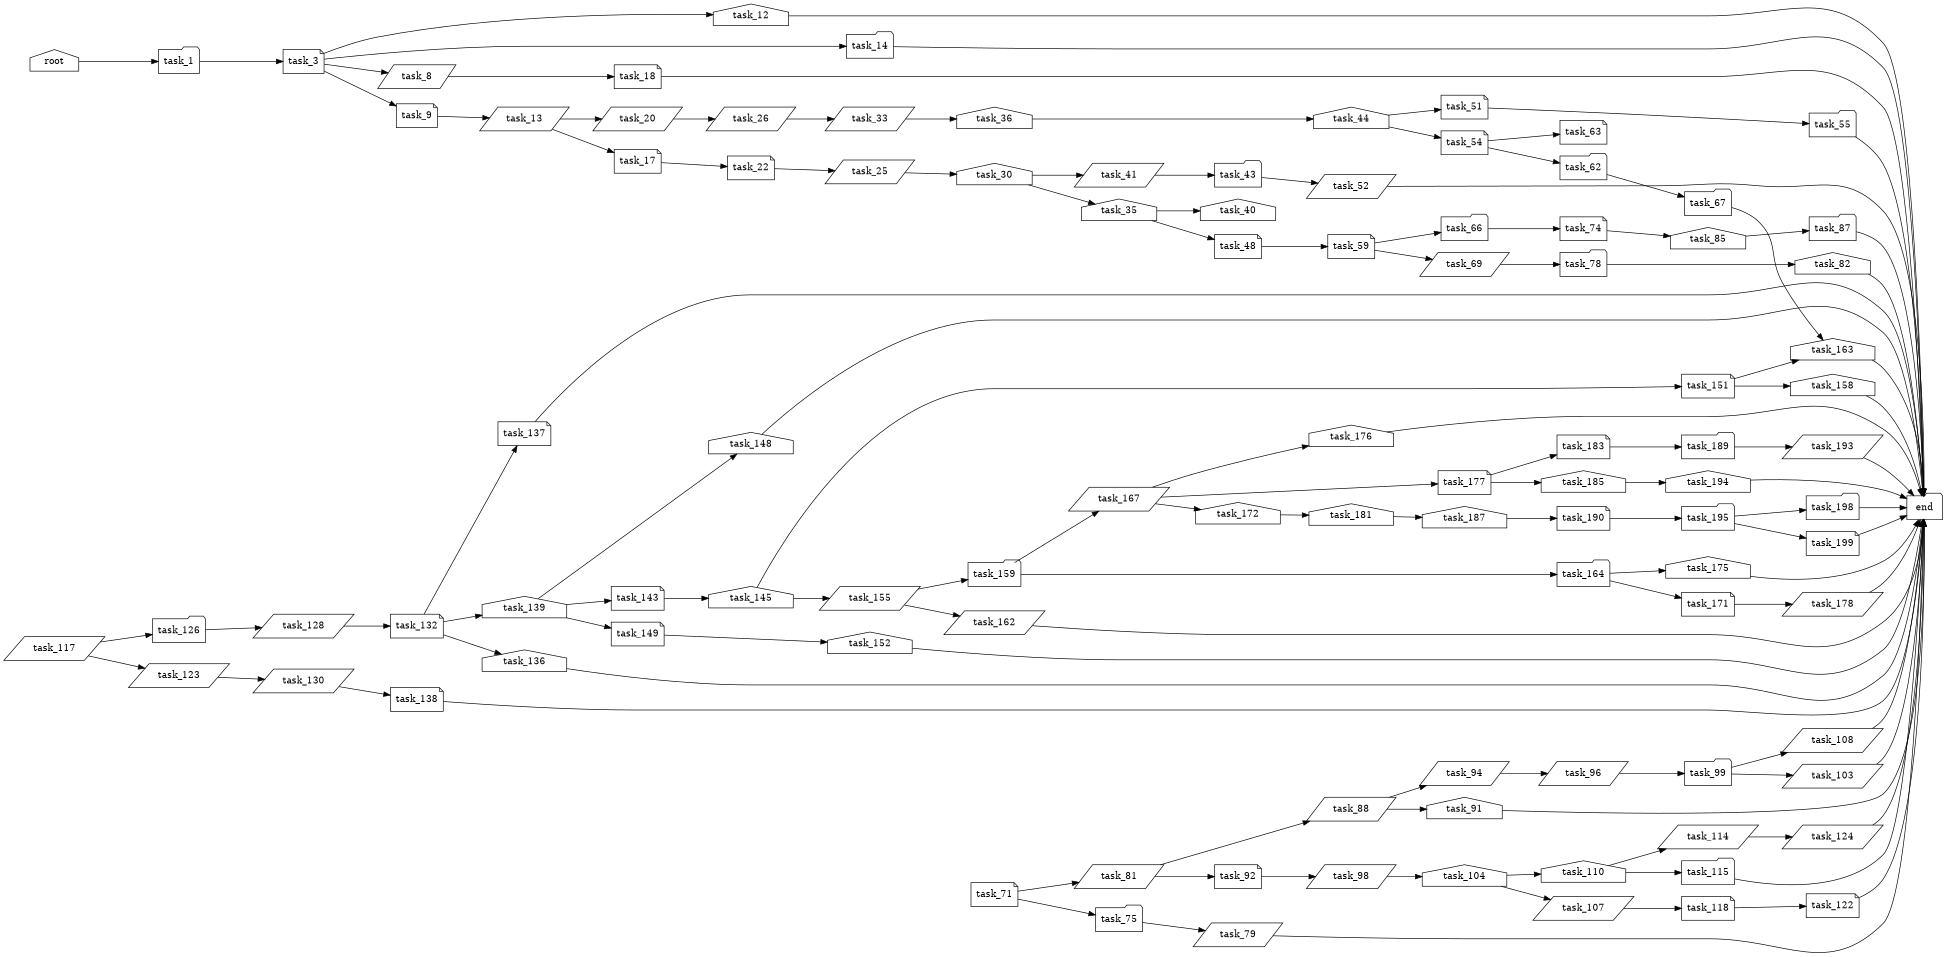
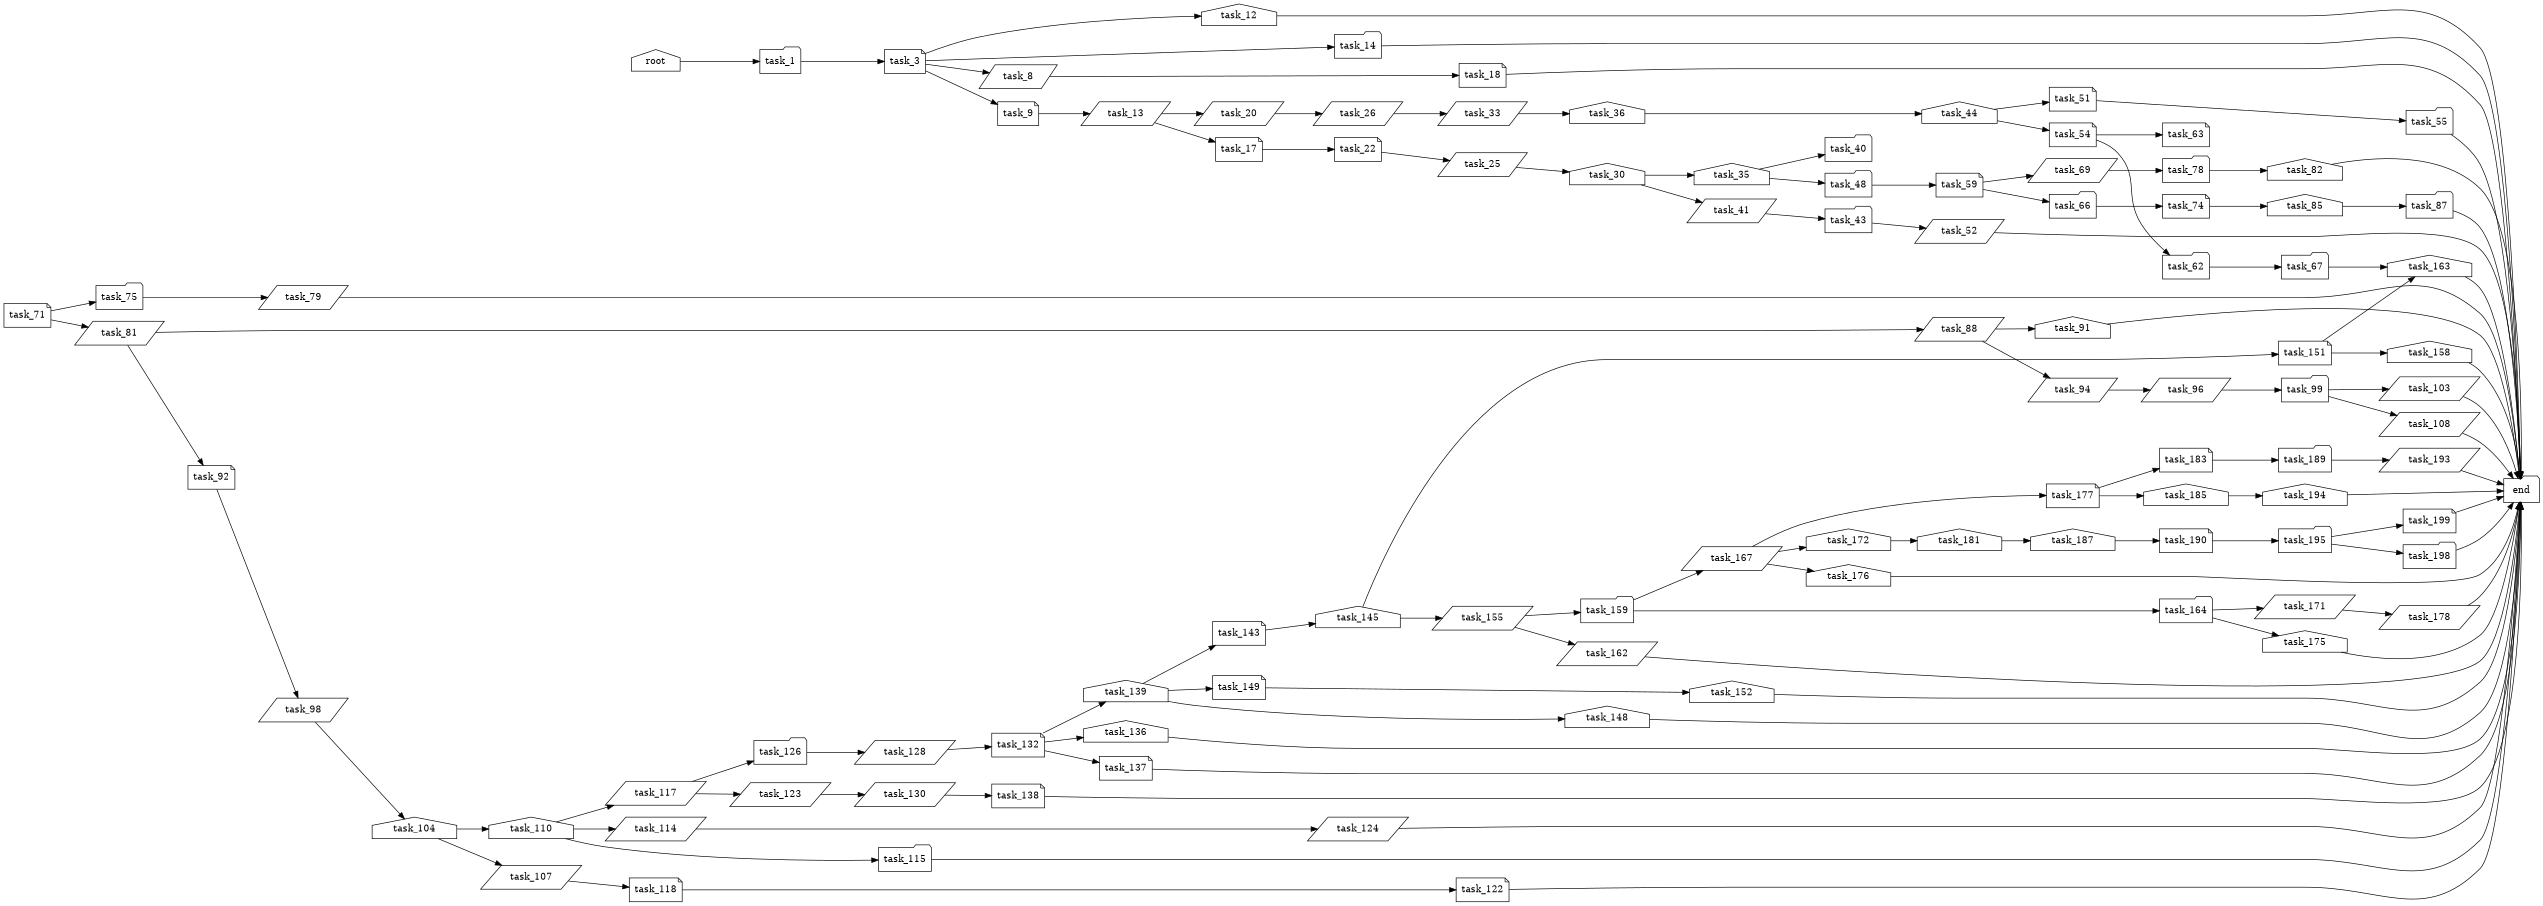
node "task_40": shape house -> folder
node "task_48": shape note -> folder
node "task_171": shape note -> parallelogram
edge "task_110" -> "task_117": added
